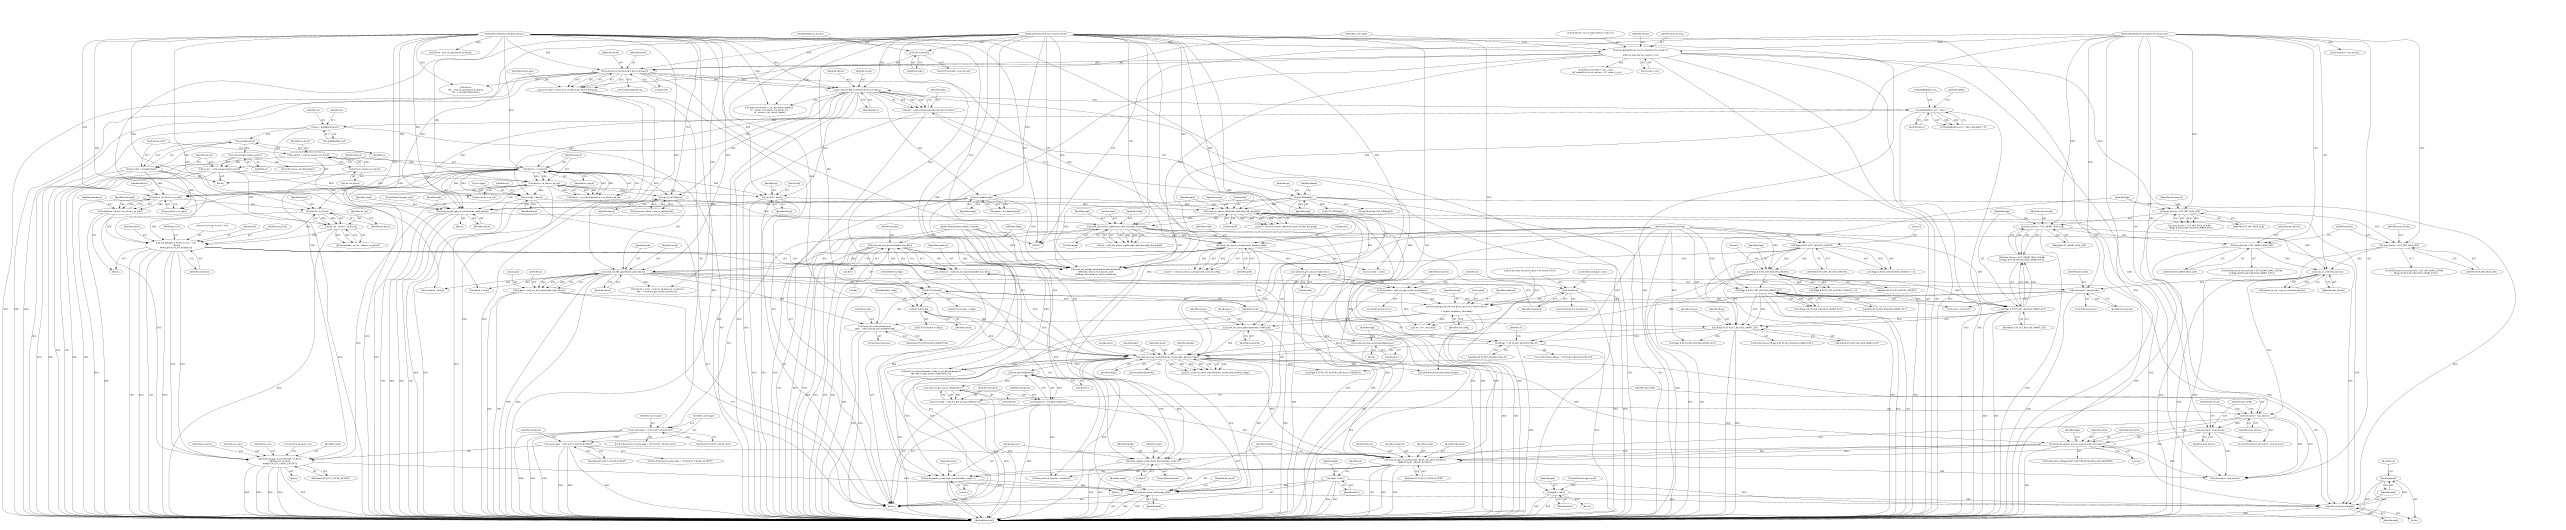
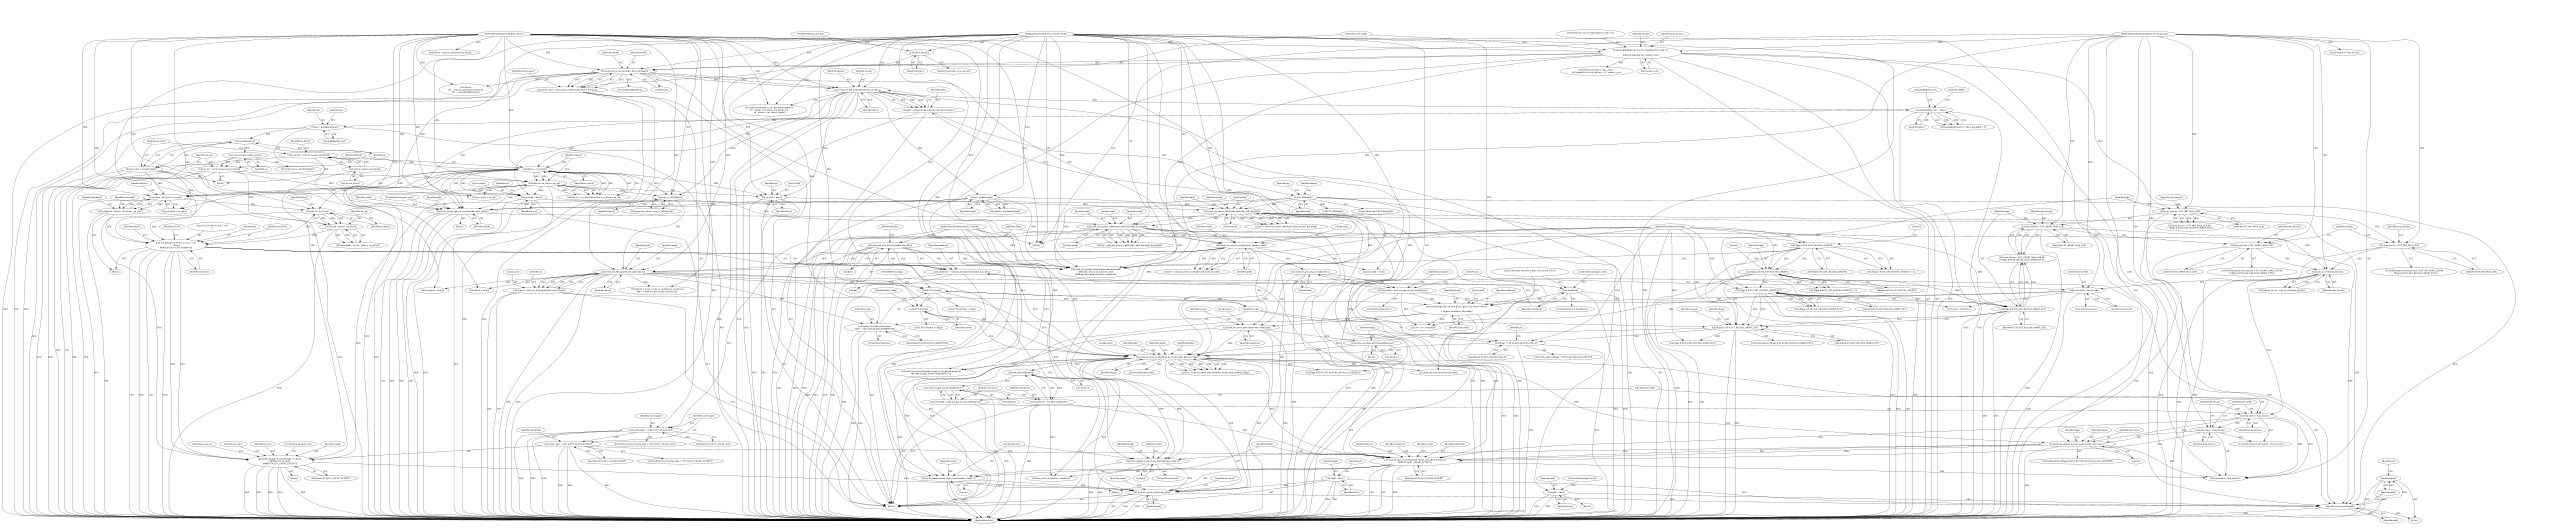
edge "(Call,newblock = ext4_mb_new_blocks(handle, &ar, &err))" -> "(Call,ext4_mb_new_blocks(handle, &ar, &err))": now "(Call,newblock = ext4_mb_new_blocks(handle, &ar, &err))" -> "(Call,&ar)"
node "(Call,ext4_discard_preallocations(inode))": label "(Call,ext4_discard_preallocations(inode))" -> "(Call,ext4_discard_uninitialized(inode))"
